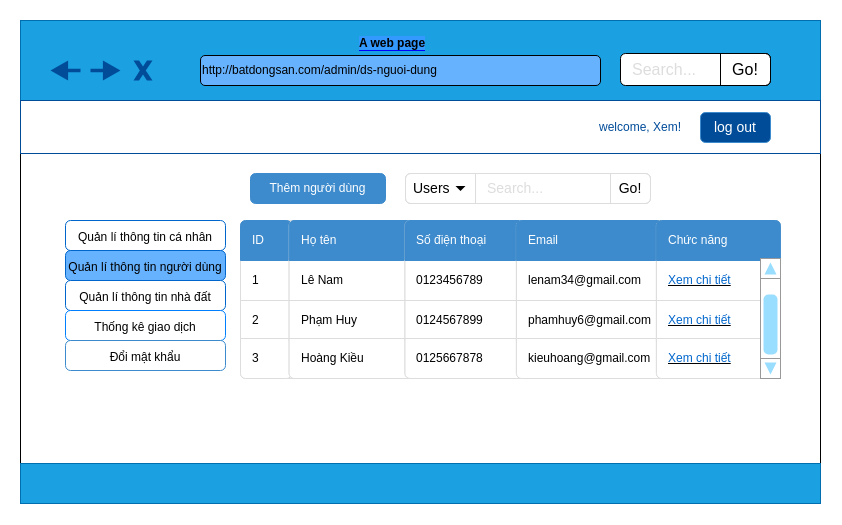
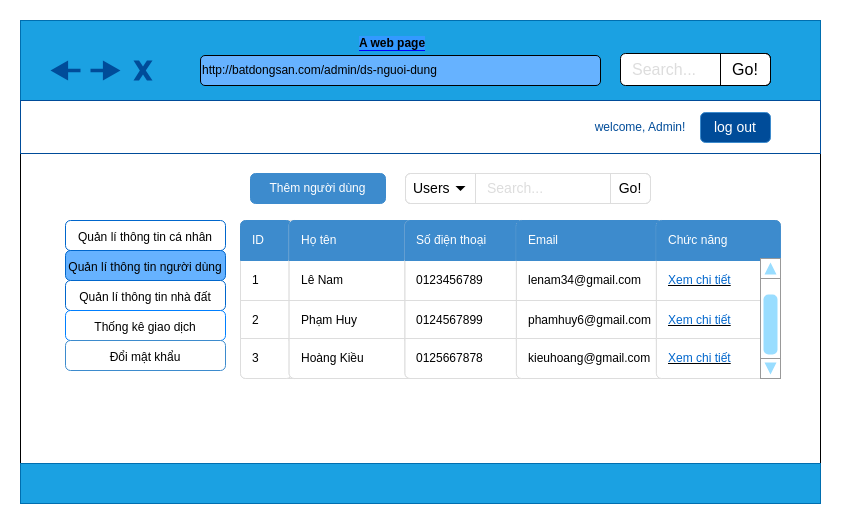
node "welcome, Xem!": label "welcome, Xem!" -> "welcome, Admin!"
